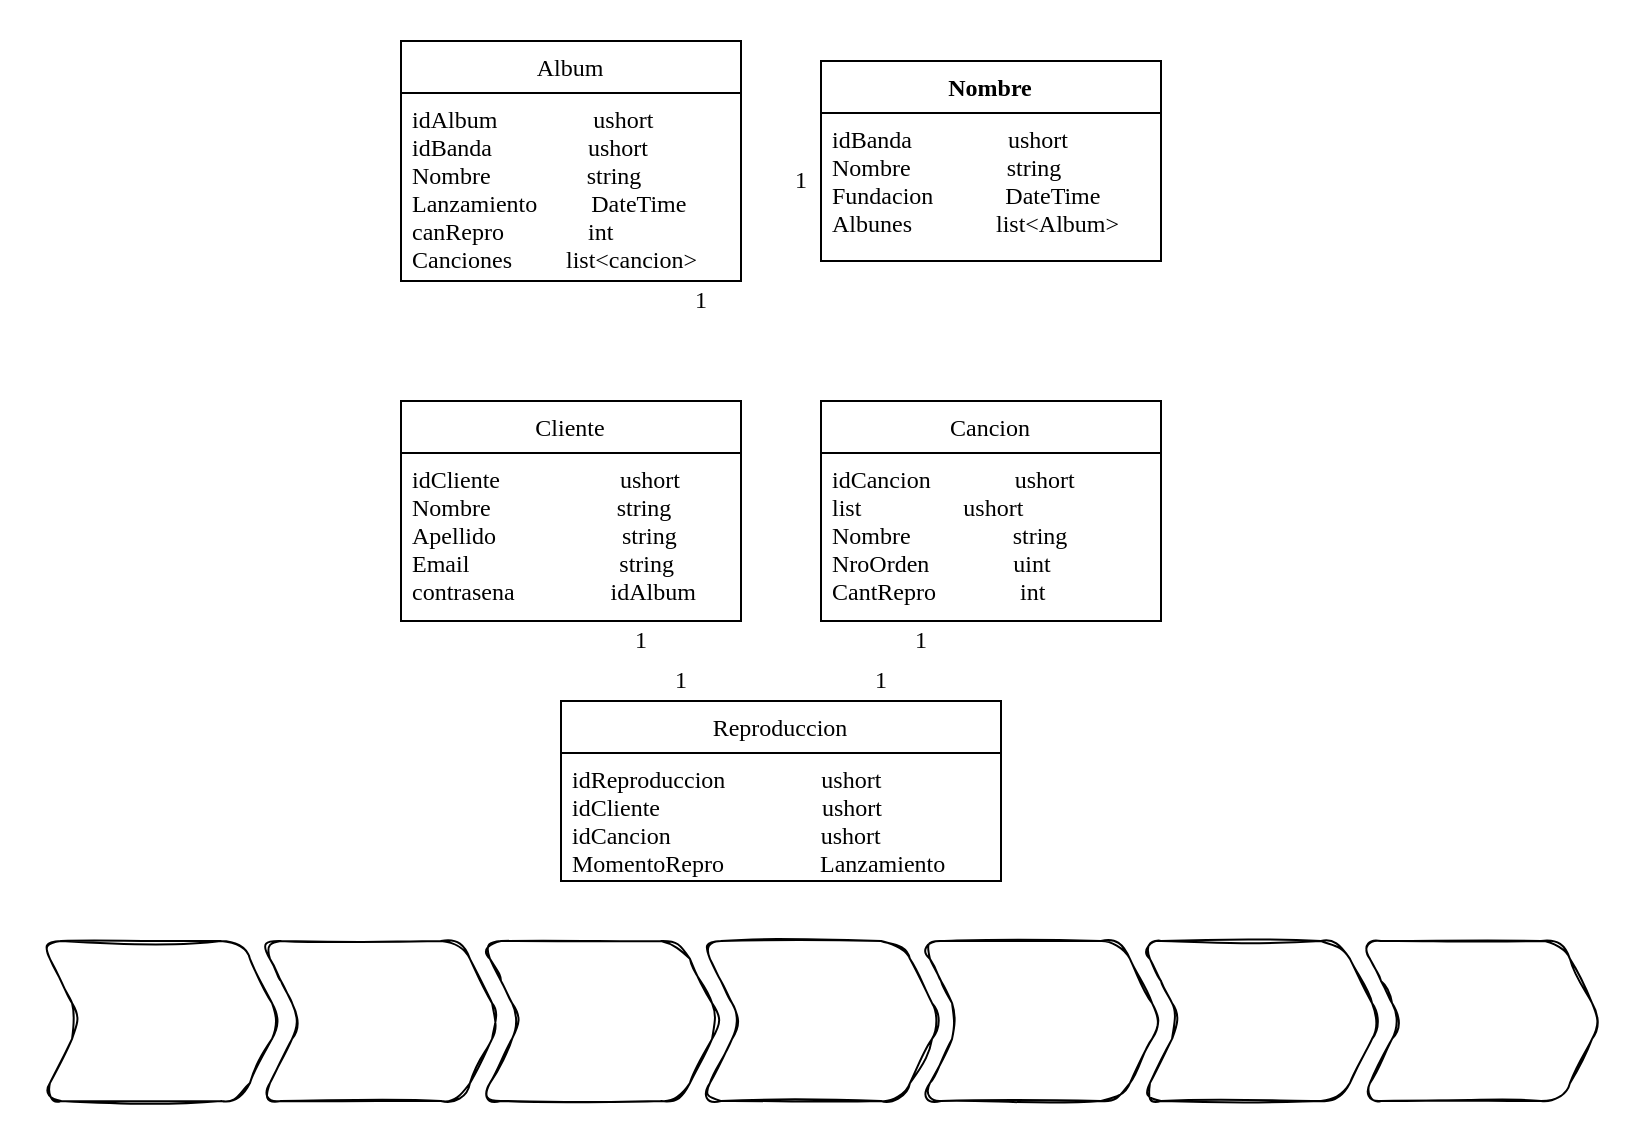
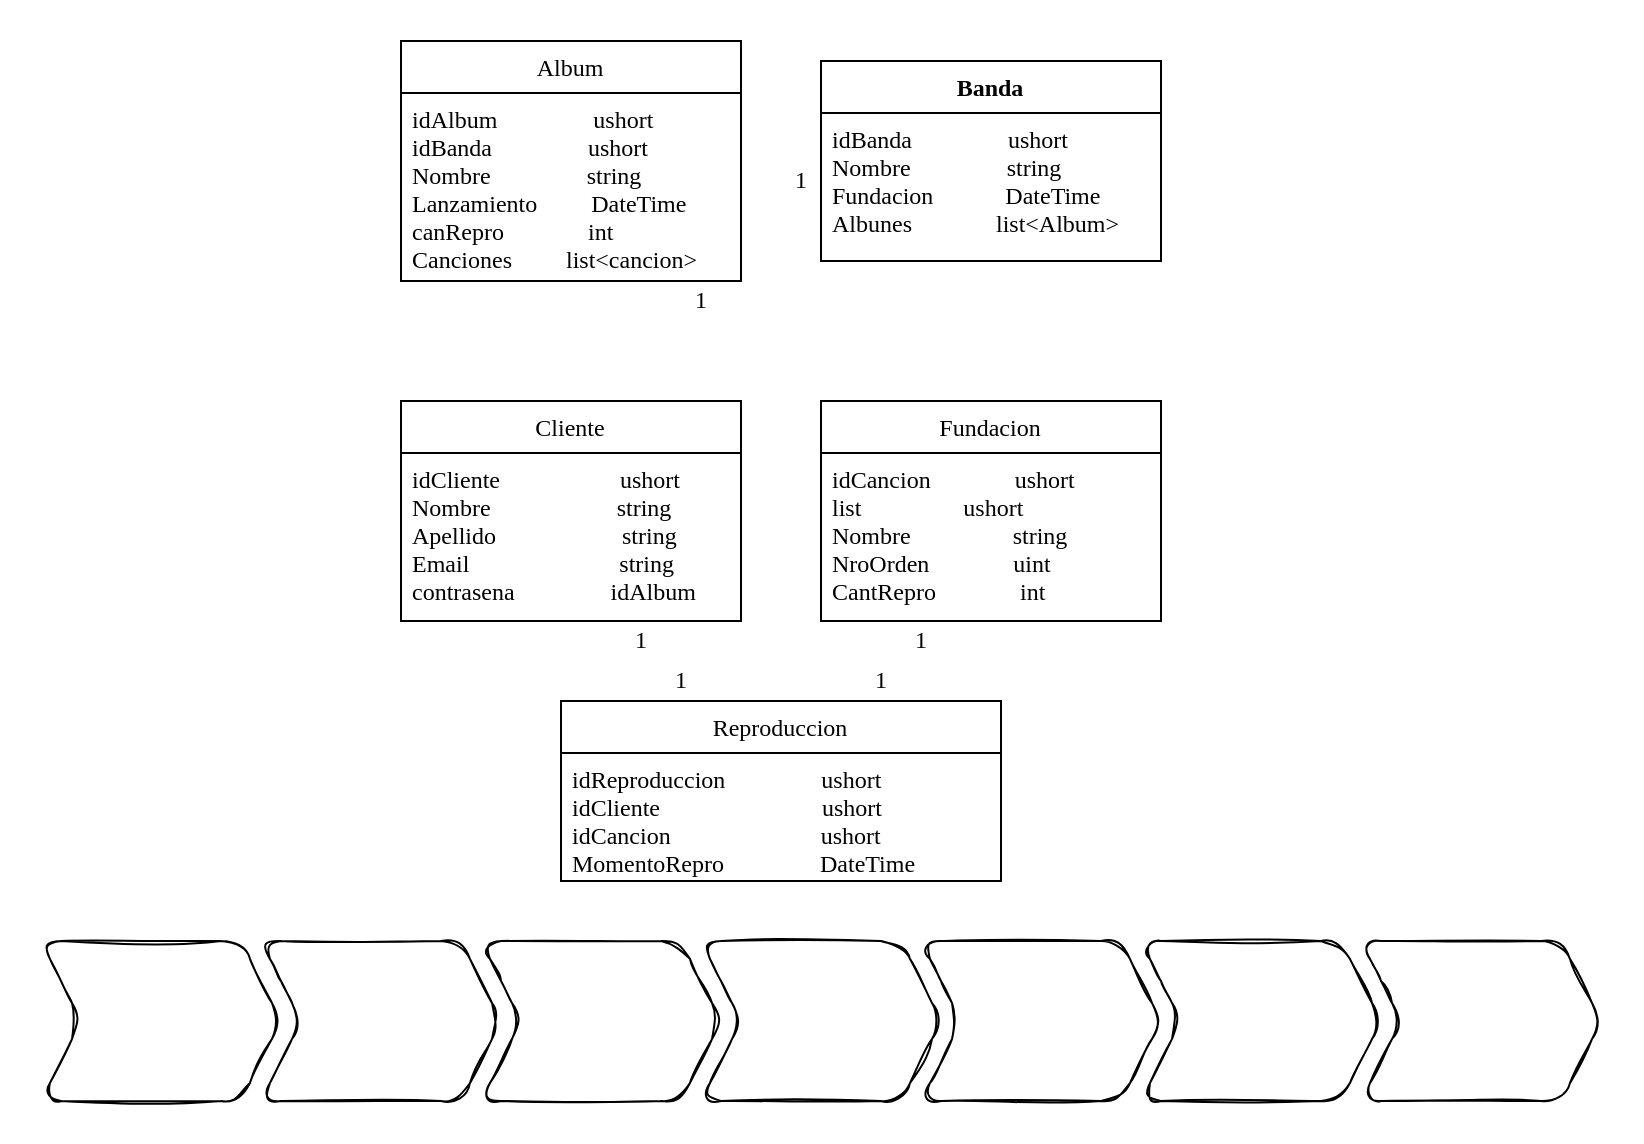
node "Nombre": label "Nombre" -> "Banda"
node "Cancion": label "Cancion" -> "Fundacion"
node "idReproduccion ushort idCliente ushort idCancion ushort MomentoRepro Lanzamiento": label "idReproduccion ushort idCliente ushort idCancion ushort MomentoRepro Lanzamiento" -> "idReproduccion ushort idCliente ushort idCancion ushort MomentoRepro DateTime"
